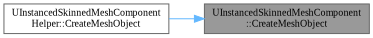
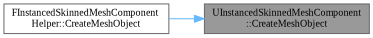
node "UInstancedSkinnedMeshComponent Helper::CreateMeshObject": label "UInstancedSkinnedMeshComponent Helper::CreateMeshObject" -> "FInstancedSkinnedMeshComponent Helper::CreateMeshObject"
